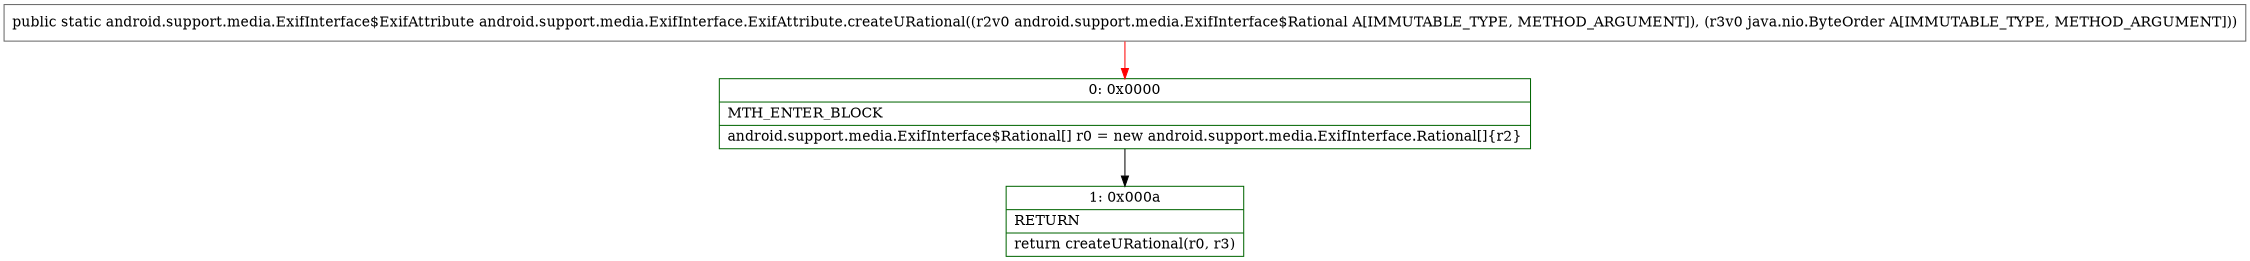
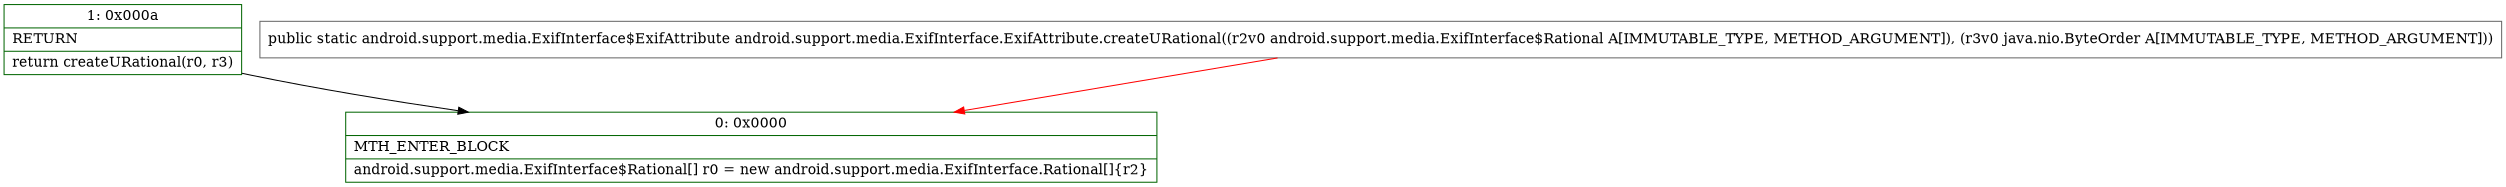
edge "0: 0x0000" -> "1: 0x000a": reversed
